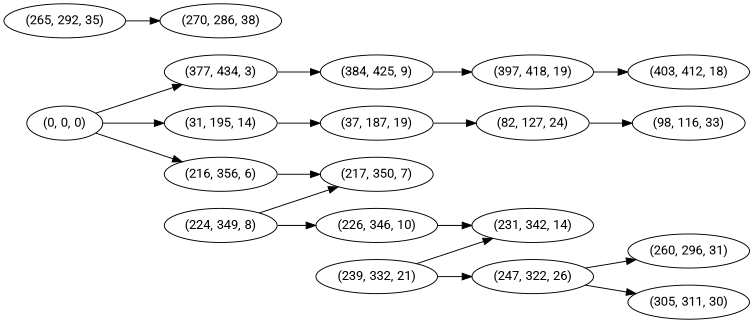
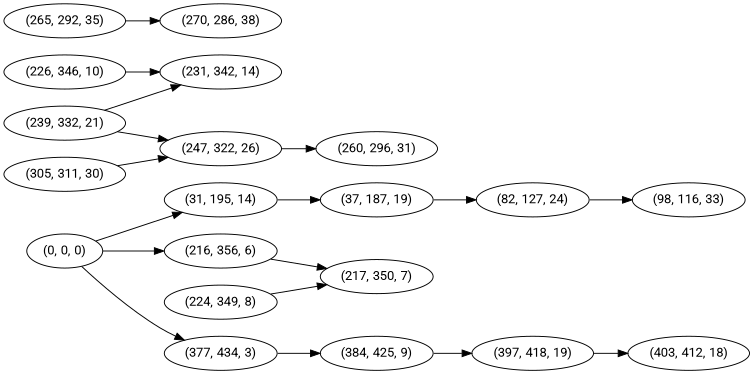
edge "(224, 349, 8)" -> "(226, 346, 10)": removed
edge "(247, 322, 26)" -> "(305, 311, 30)": reversed
